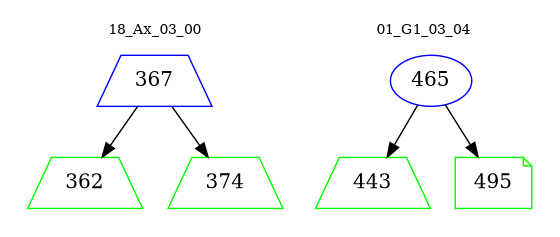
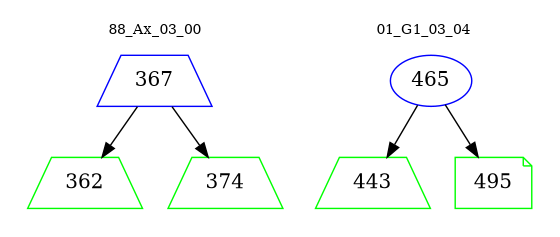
cluster "18_Ax_03_00": label "18_Ax_03_00" -> "88_Ax_03_00"
